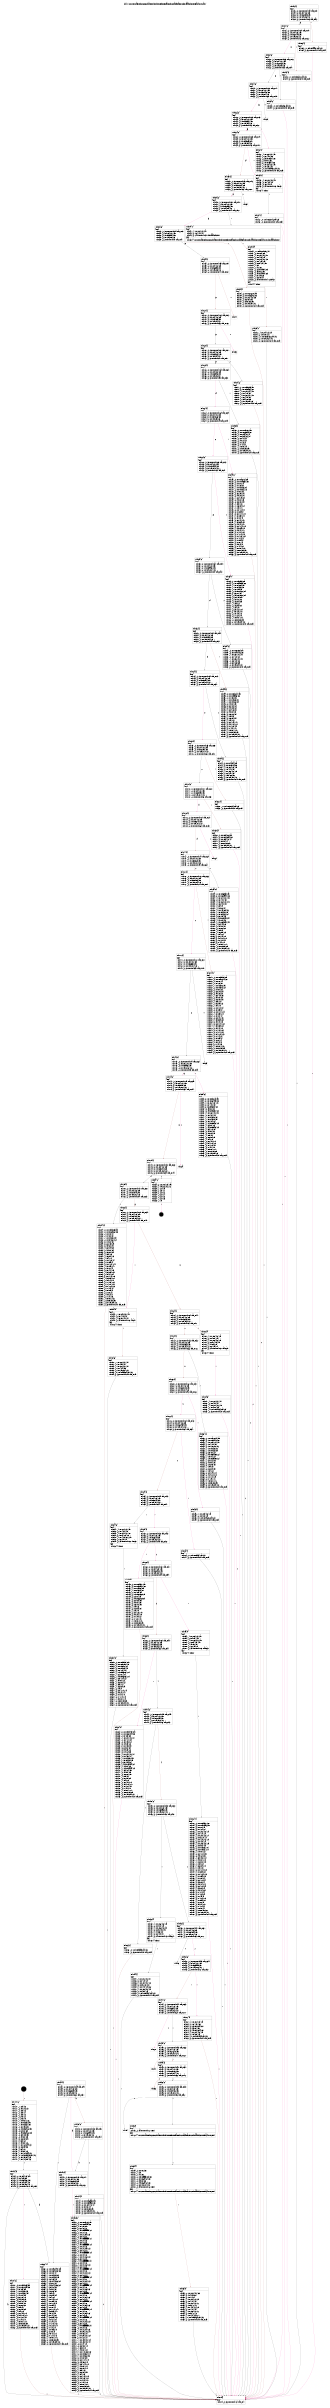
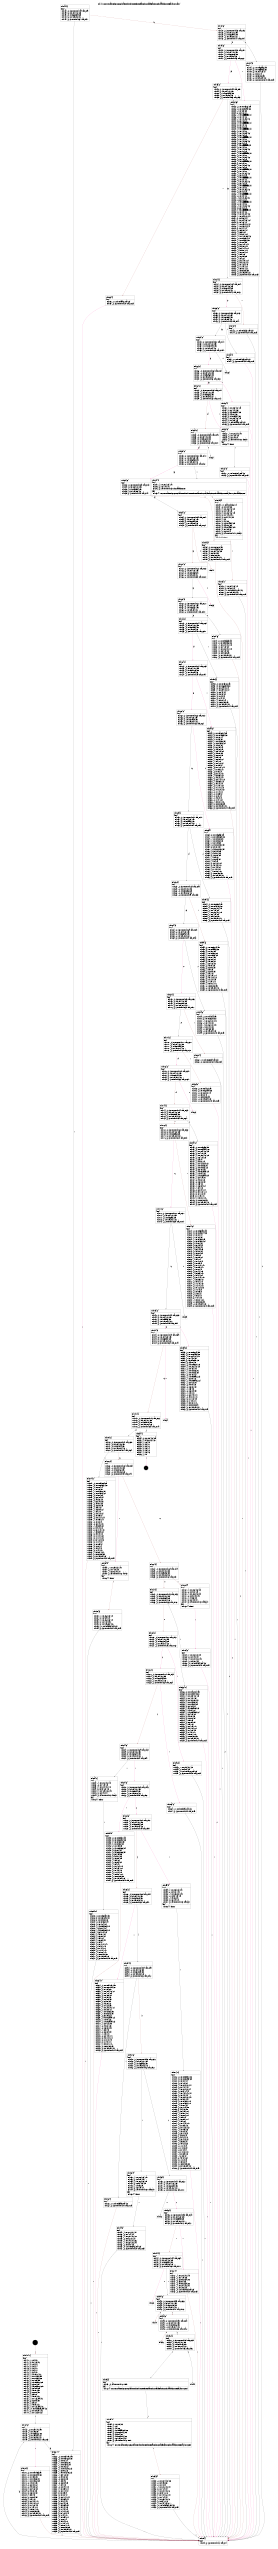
edge "0x4014dc [28]" -> "0x4014a4 [28]": now "0x4014dc [28]" -> "0x4014f8 [28]"
